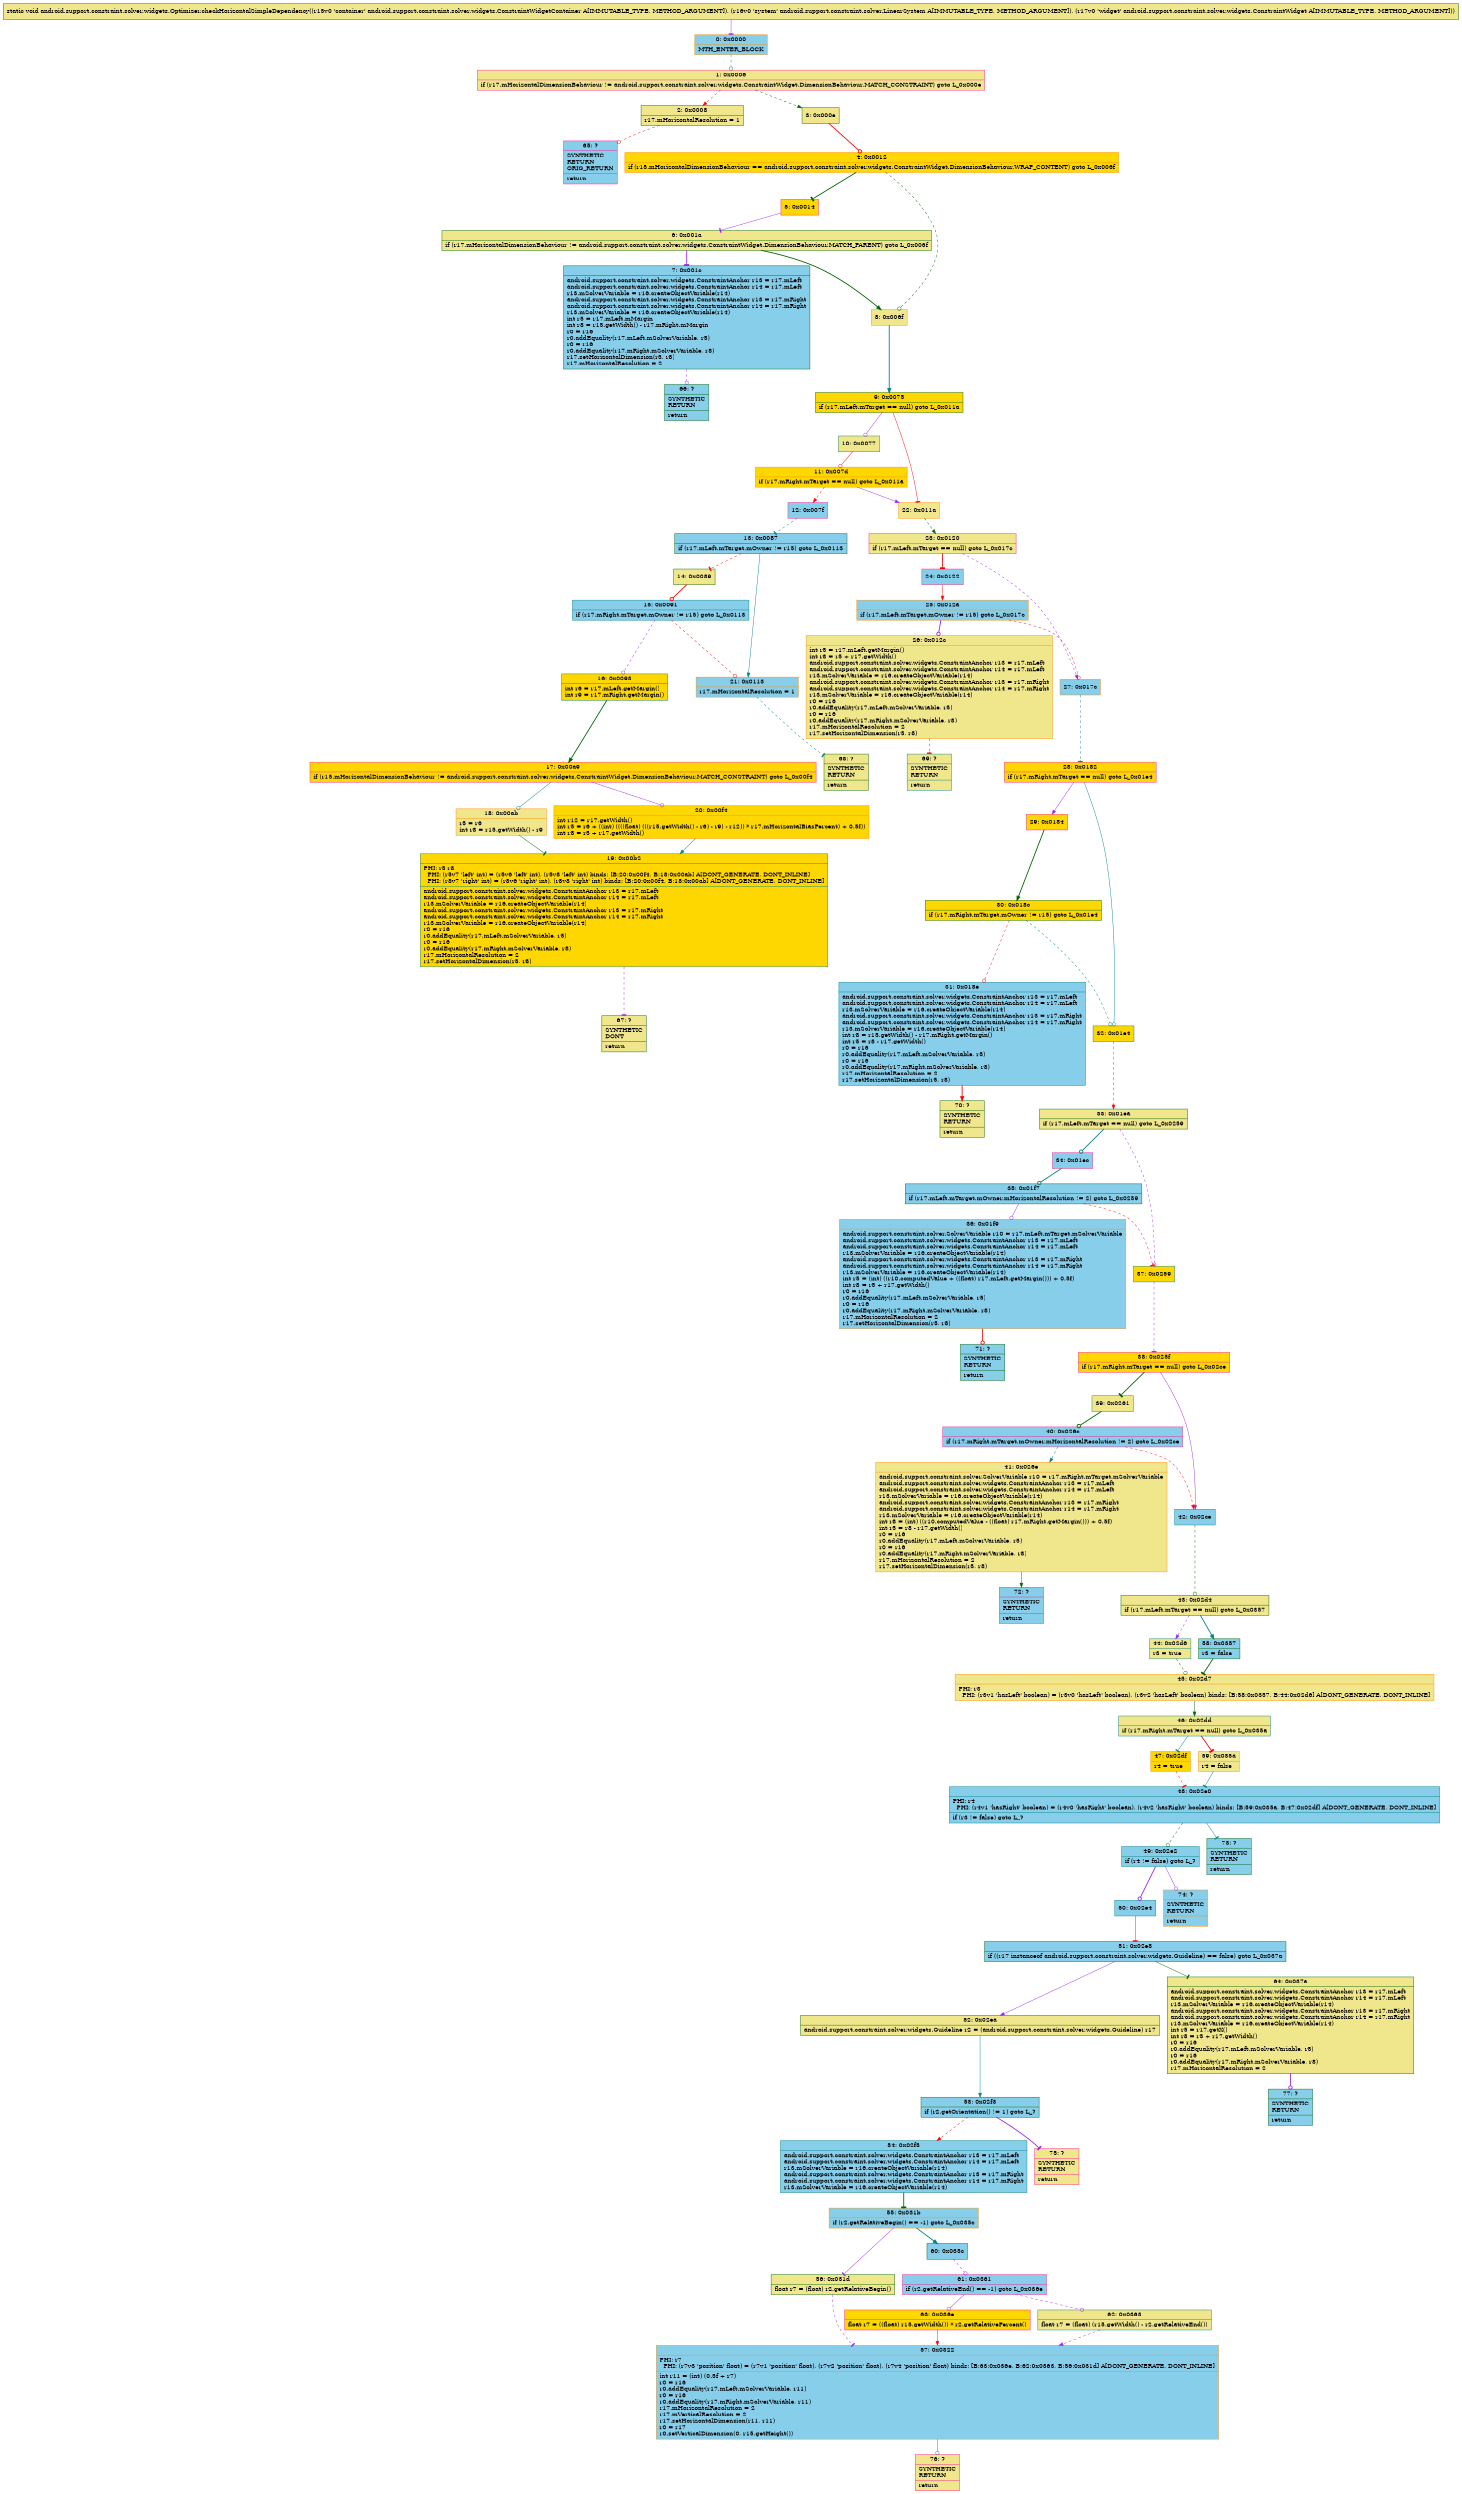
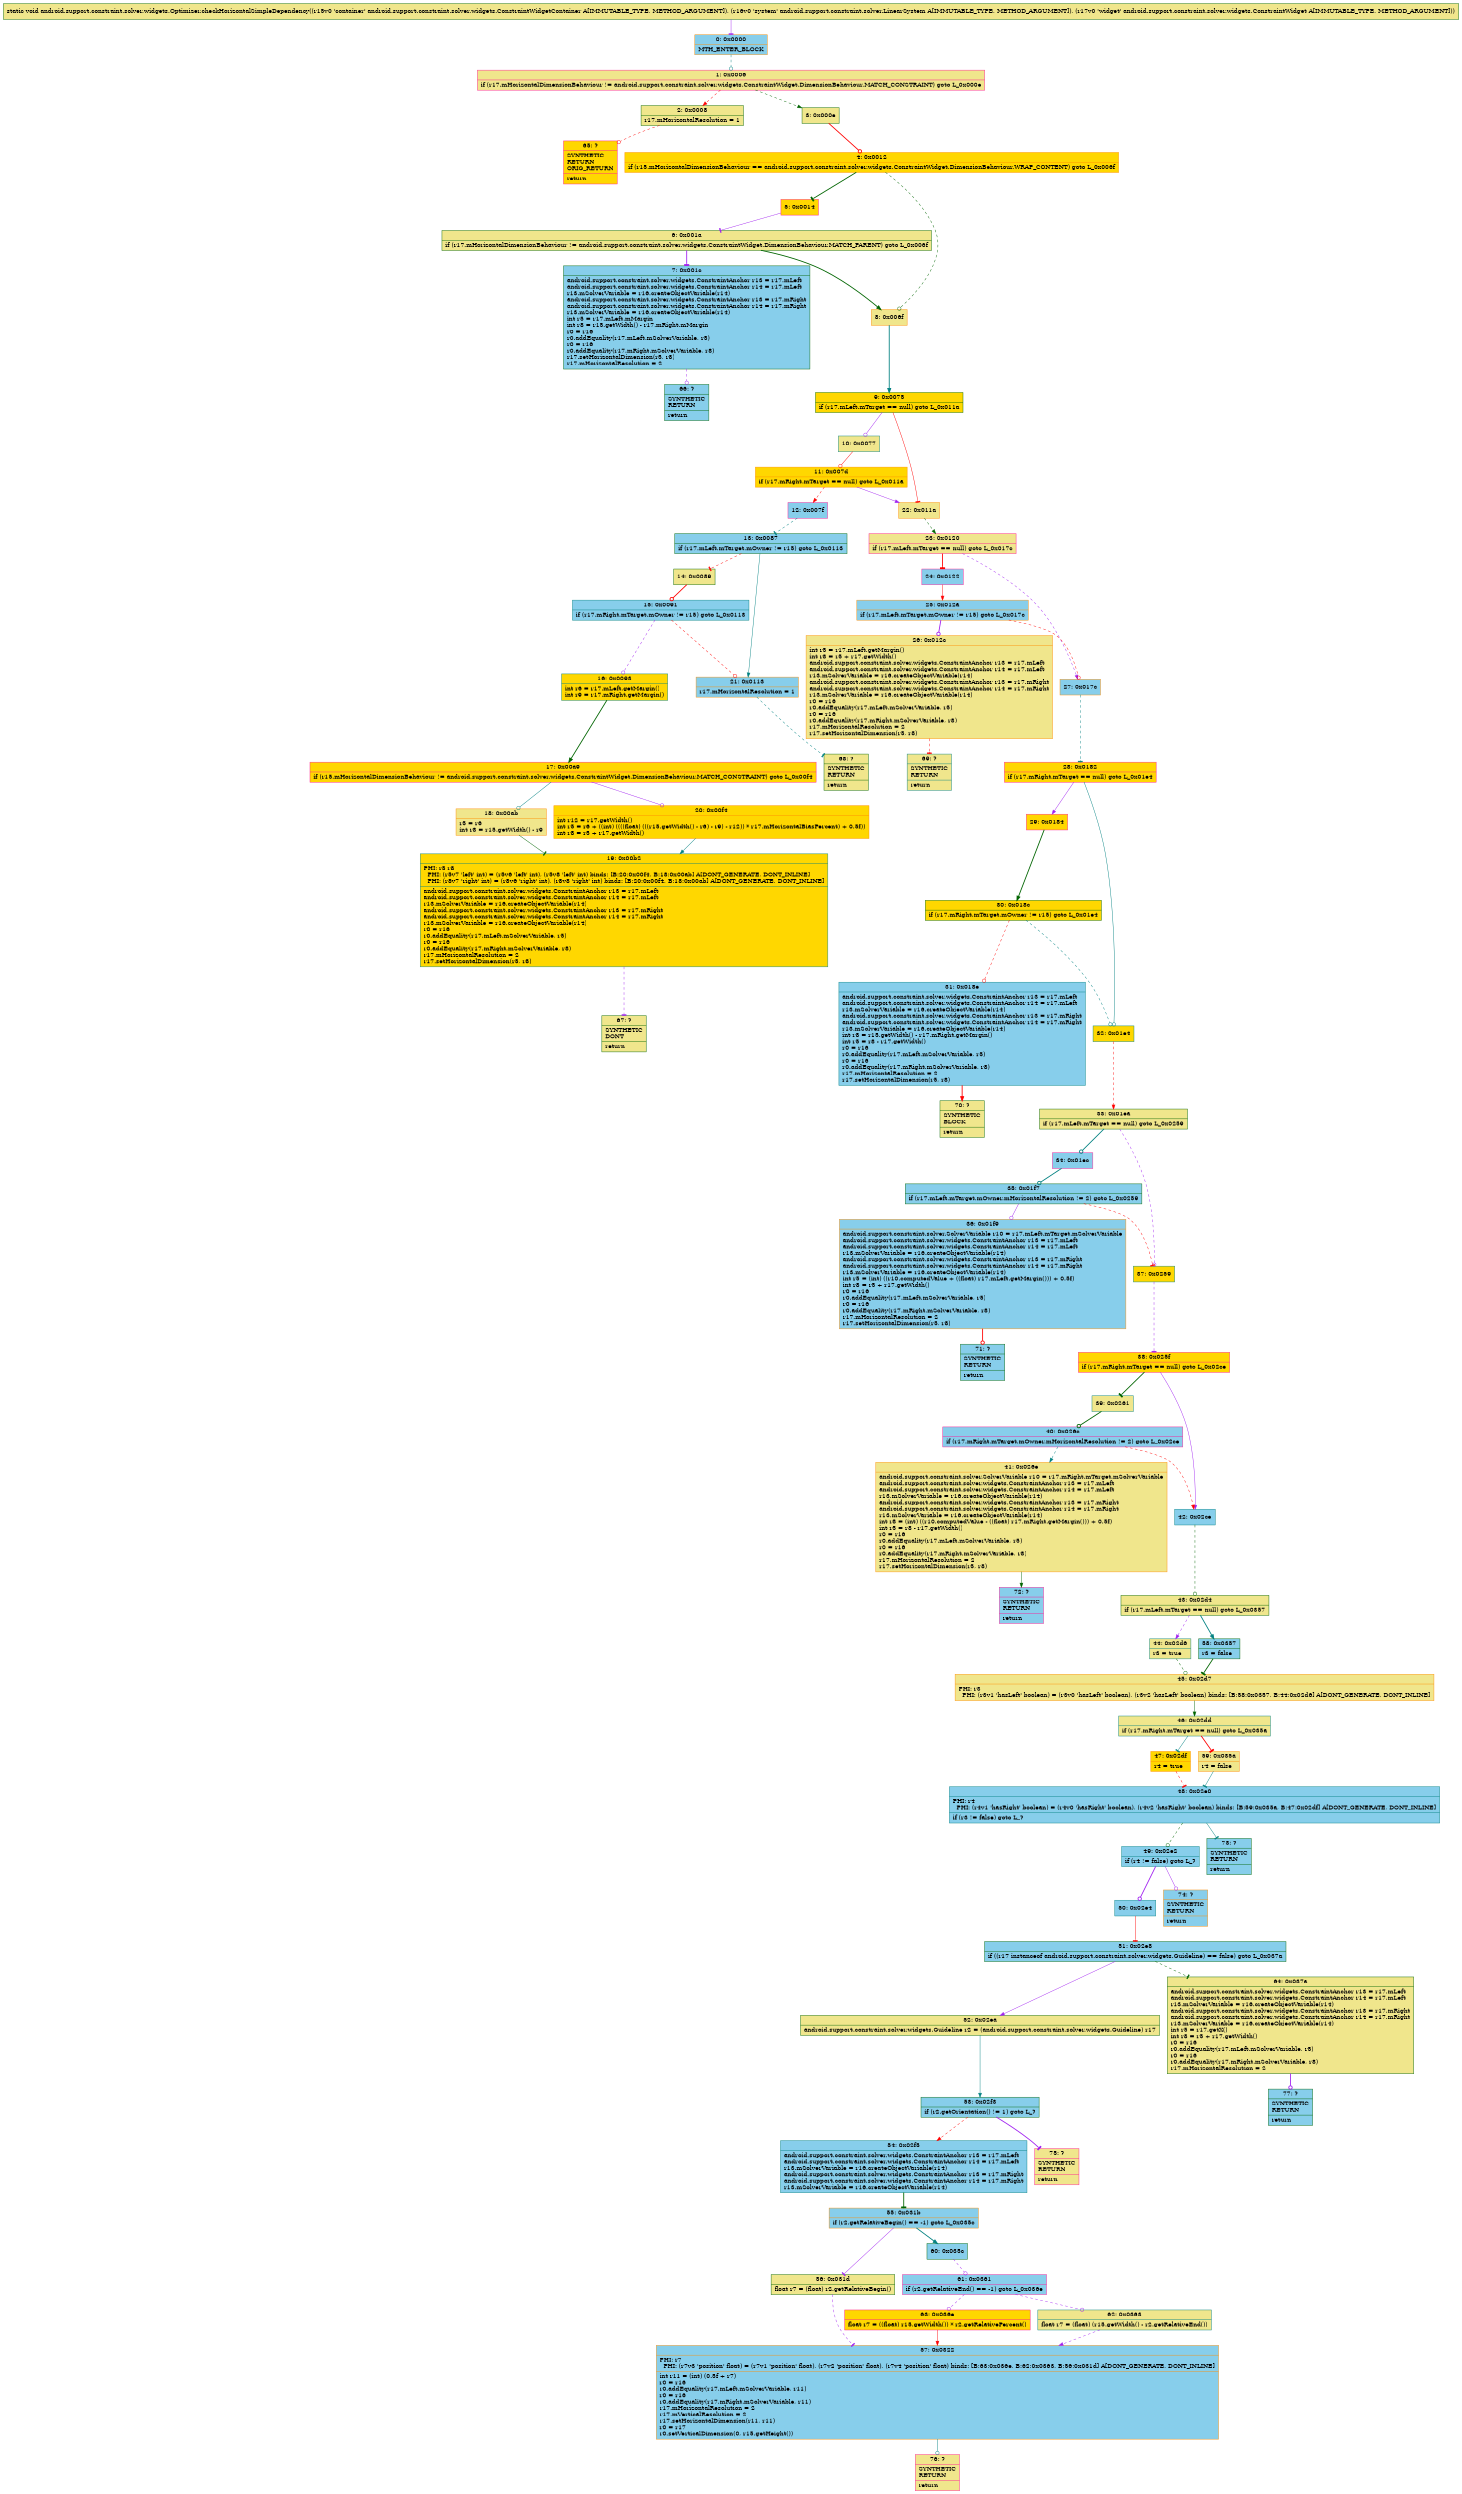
node "65: ?": fillcolor skyblue -> gold
node "70: ?": text "RETURN" -> "BLOCK"
edge "51: 0x02e8" -> "64: 0x037a": style solid -> dashed
edge "61: 0x0361" -> "63: 0x036e": style solid -> dashed
